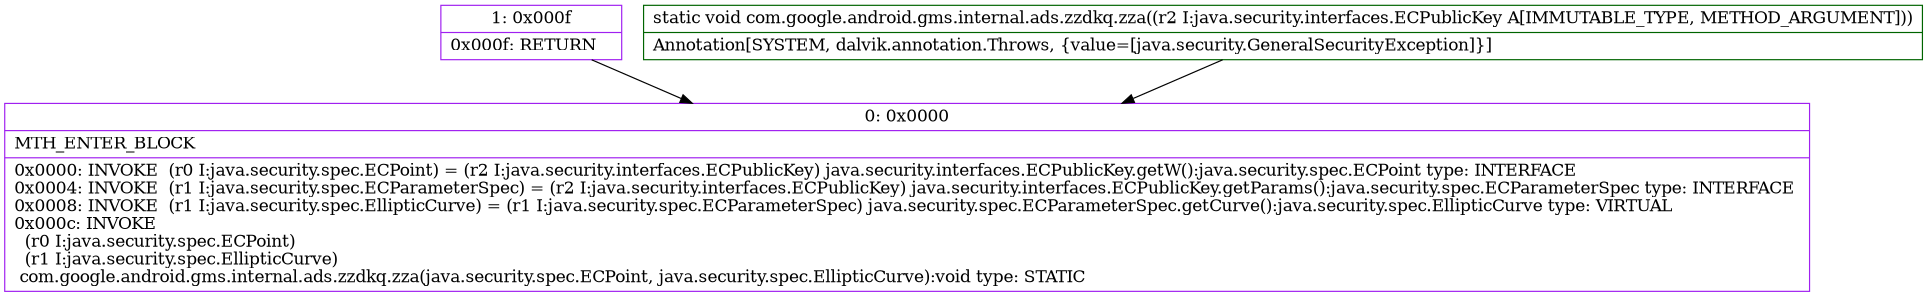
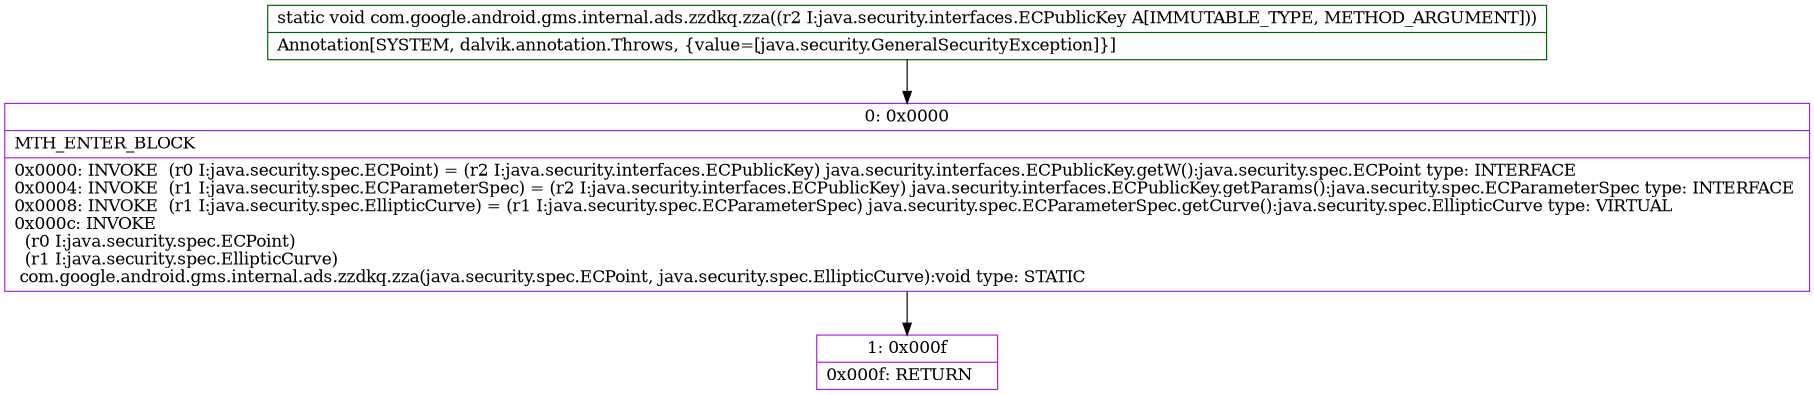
edge "1: 0x000f" -> "0: 0x0000": reversed
